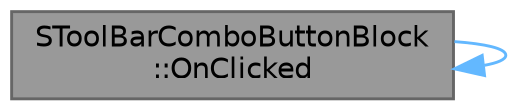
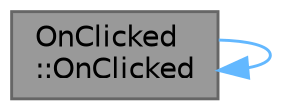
node "SToolBarComboButtonBlock ::OnClicked": label "SToolBarComboButtonBlock ::OnClicked" -> "OnClicked ::OnClicked"
